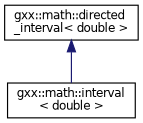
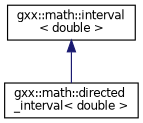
edge "gxx::math::interval < double >" -> "gxx::math::directed _interval< double >": reversed
